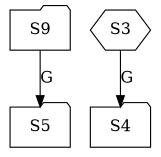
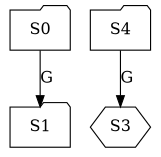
node "S9": label "S9" -> "S0"
edge "S3" -> "S4": reversed
node "S5": label "S5" -> "S1"
